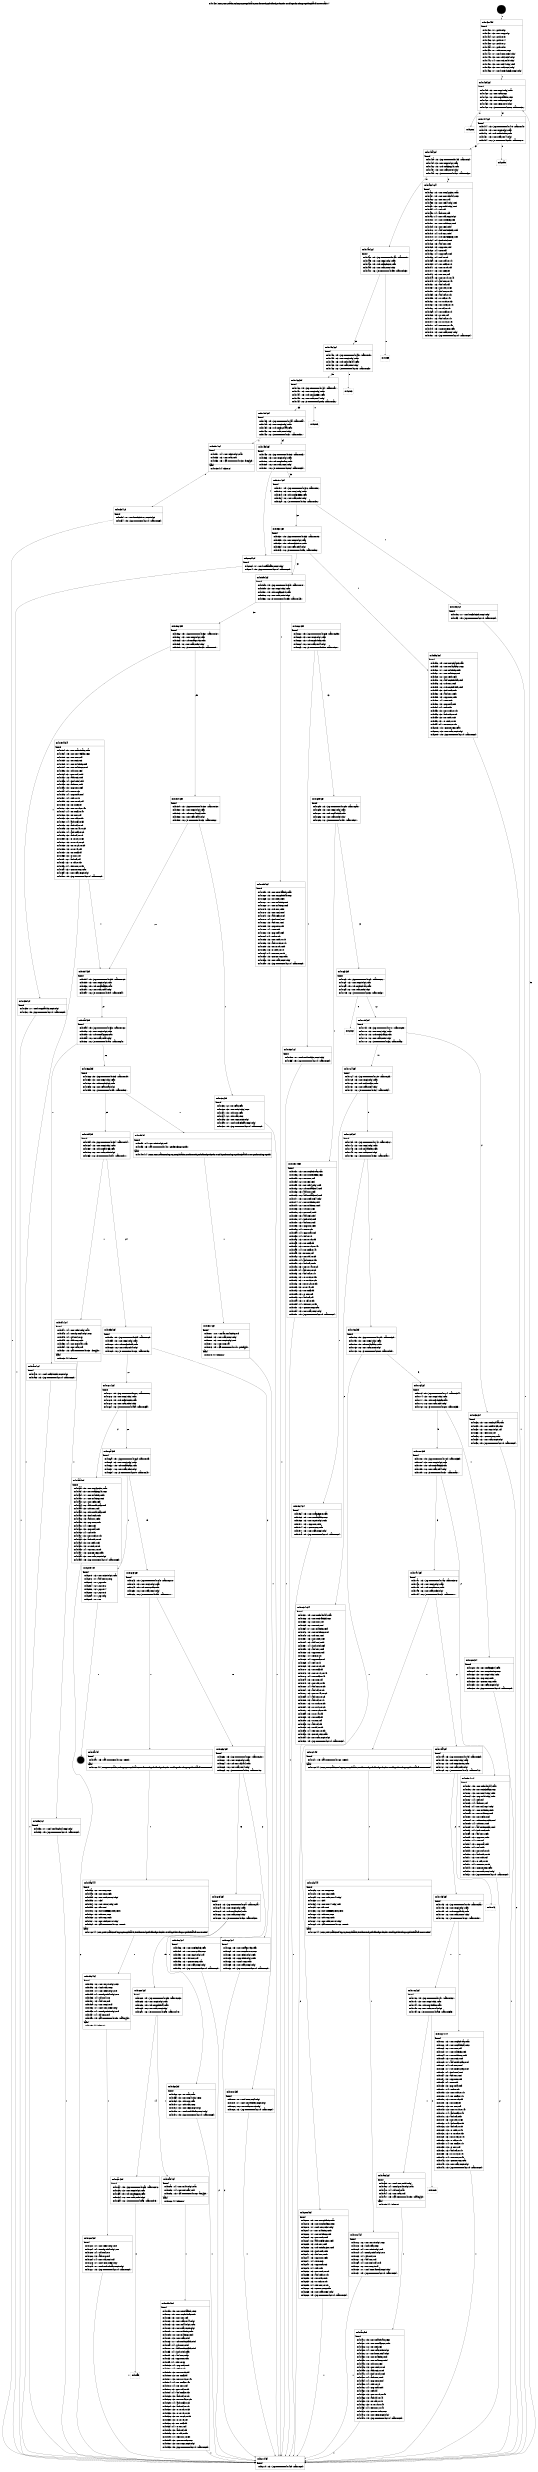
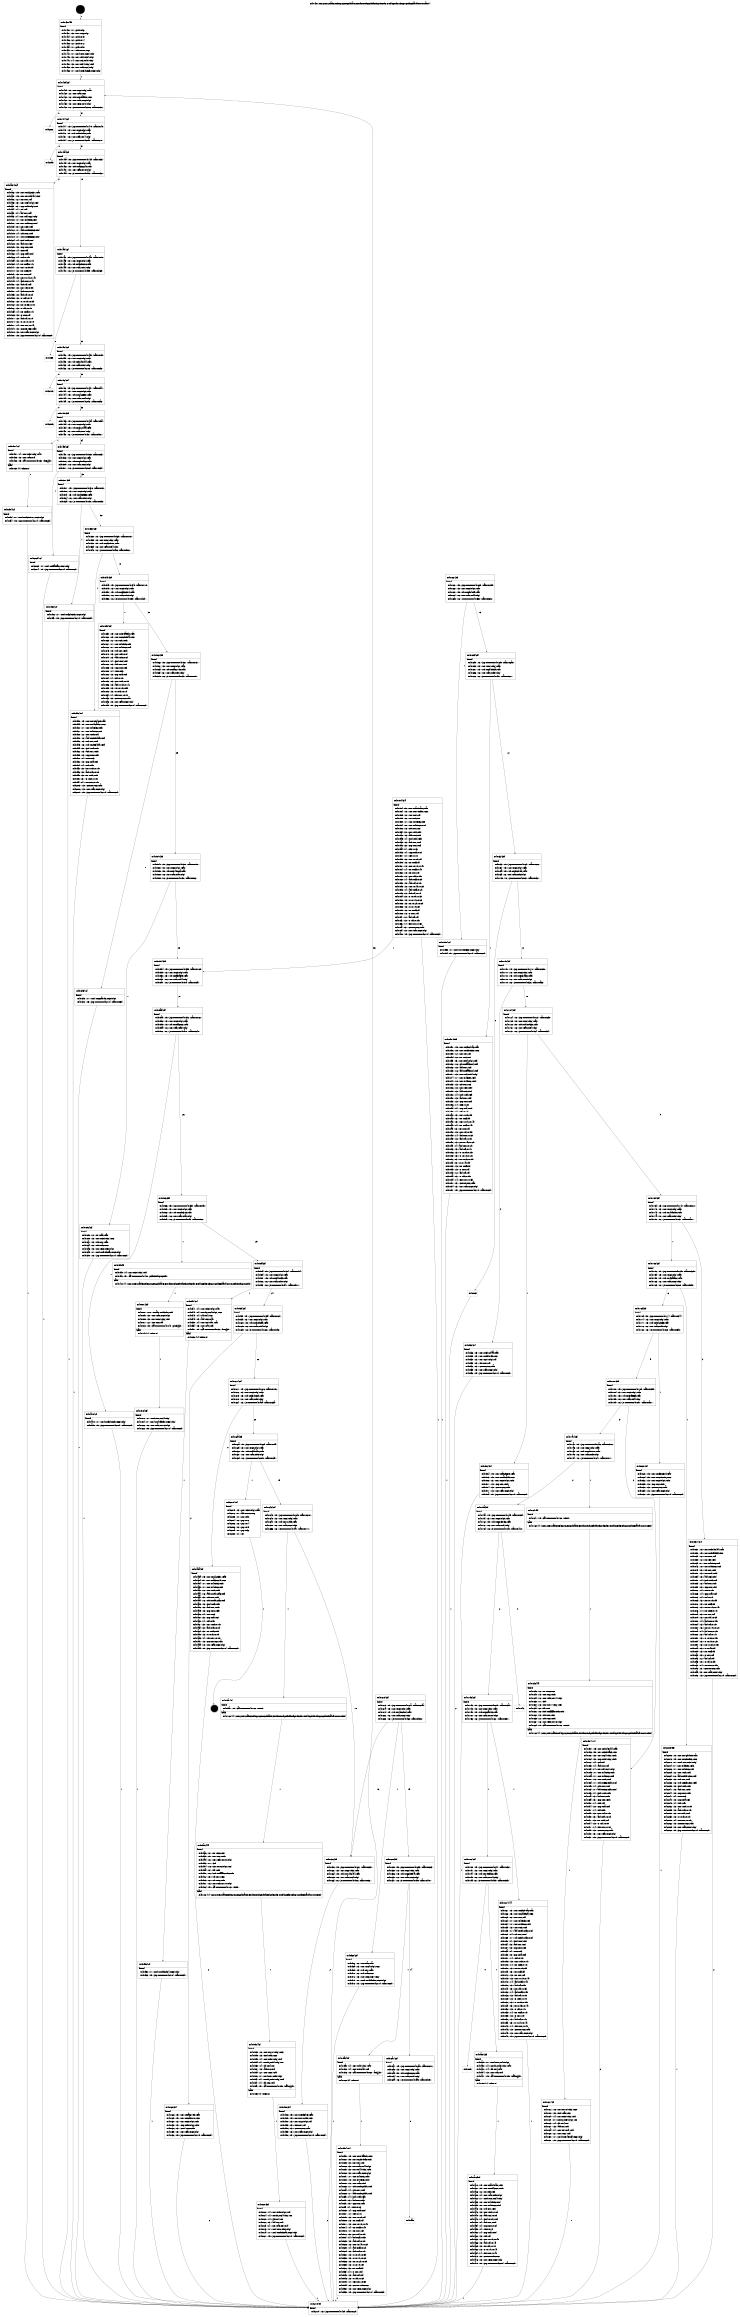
edge "0x40185b [83]" -> "0x40211d [5]": now "0x4020e2" -> "0x40211d [5]"
edge "0x40165c [25]" -> "0x401675 [25]": reversed
